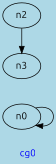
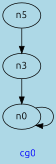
node "n2": label "n2" -> "n5"
edge "n3" -> "n0": added
